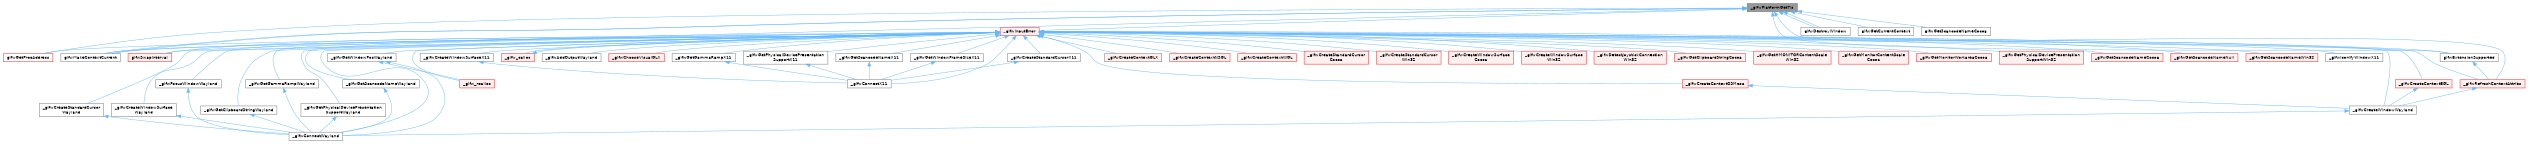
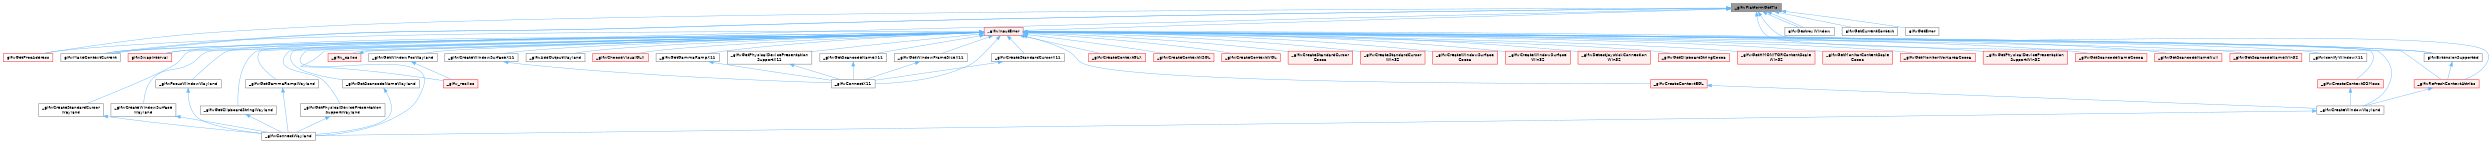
node "glfwGetScancodeNameCocoa": label "glfwGetScancodeNameCocoa" -> "glfwGetError"
node "_glfwCreateContextGLX": color grey40 -> red
edge "_glfwConnectWayland" -> "_glfwGetWindowPosWayland": removed
